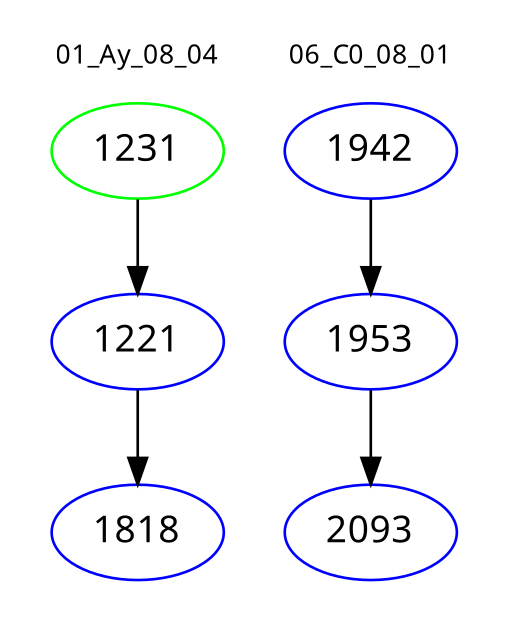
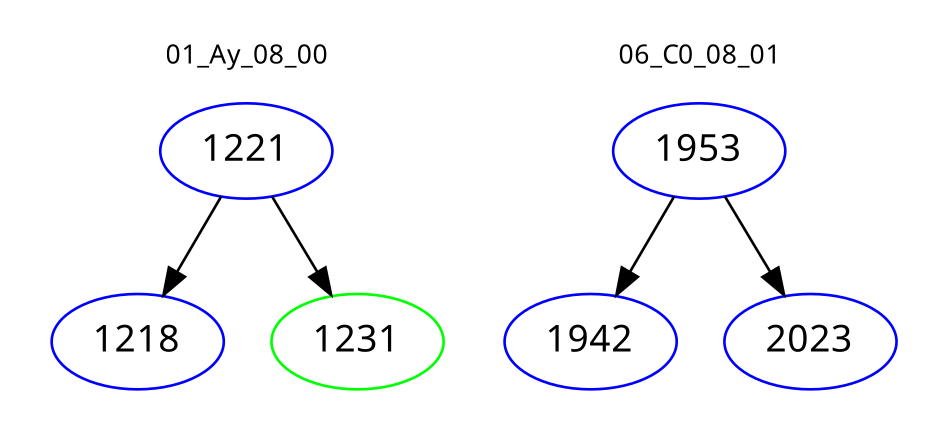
cluster "01_Ay_08_04": label "01_Ay_08_04" -> "01_Ay_08_00"
edge "1231" -> "1221": reversed
edge "1942" -> "1953": reversed
node "1818": label "1818" -> "1218"
node "2093": label "2093" -> "2023"
